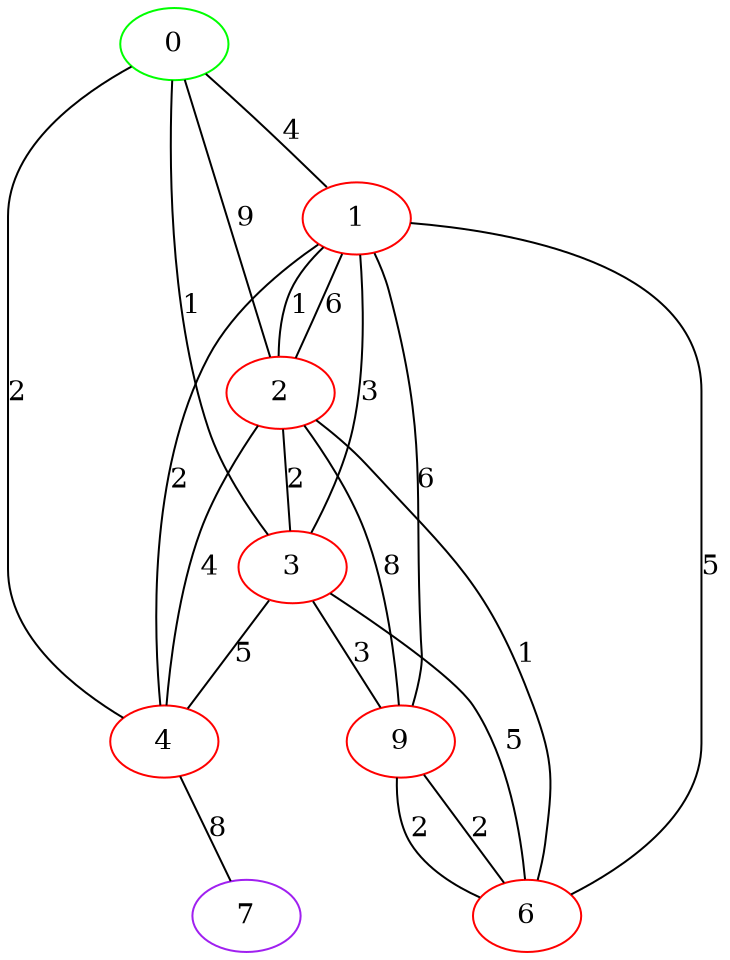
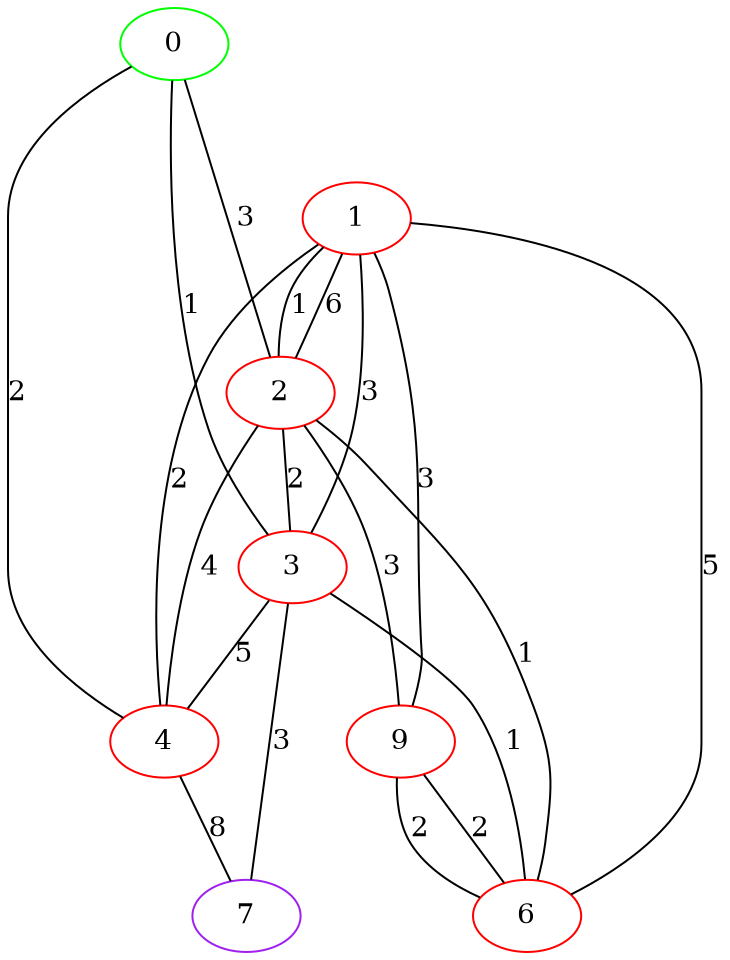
edge "0" -- "1": removed, label "4"
edge "0" -- "2": label "9" -> "3"
edge "1" -- "9": label "6" -> "3"
edge "2" -- "9": label "8" -> "3"
edge "3" -- "9": now "3" -- "7"
edge "3" -- "6": label "5" -> "1"
